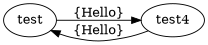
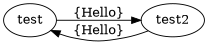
node "test4": label "test4" -> "test2"
